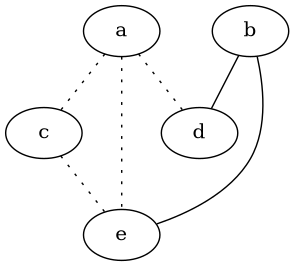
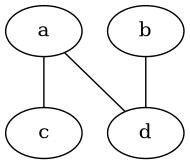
edge "a" -- "c": style dotted -> solid
edge "a" -- "d": style dotted -> solid
node "e": removed
